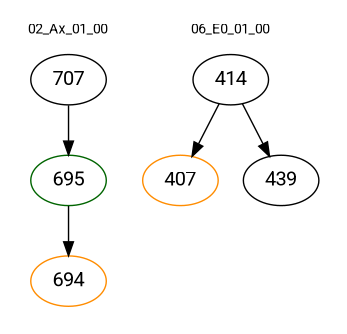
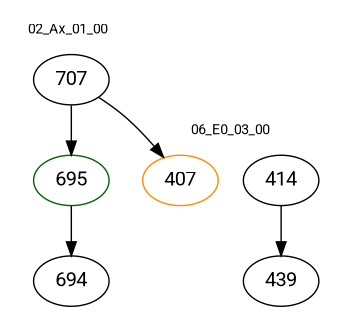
cluster "06_E0_01_00": label "06_E0_01_00" -> "06_E0_03_00"
edge "414" -> "407": now "707" -> "407"
node "694": color darkorange -> black
